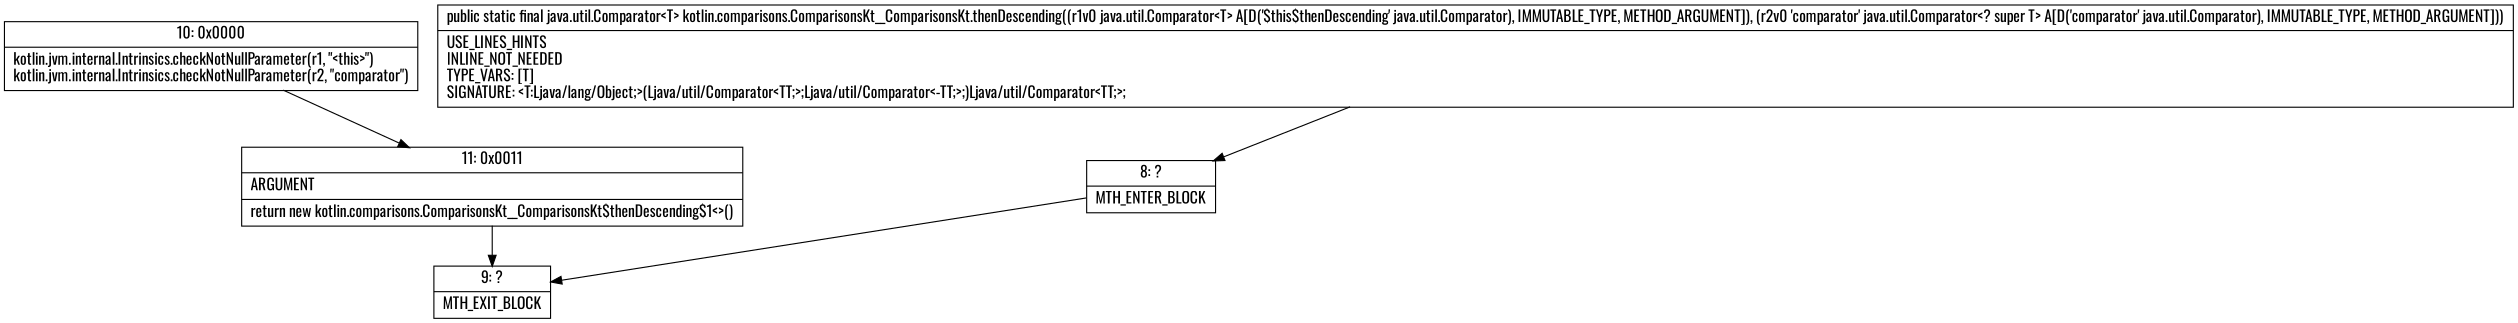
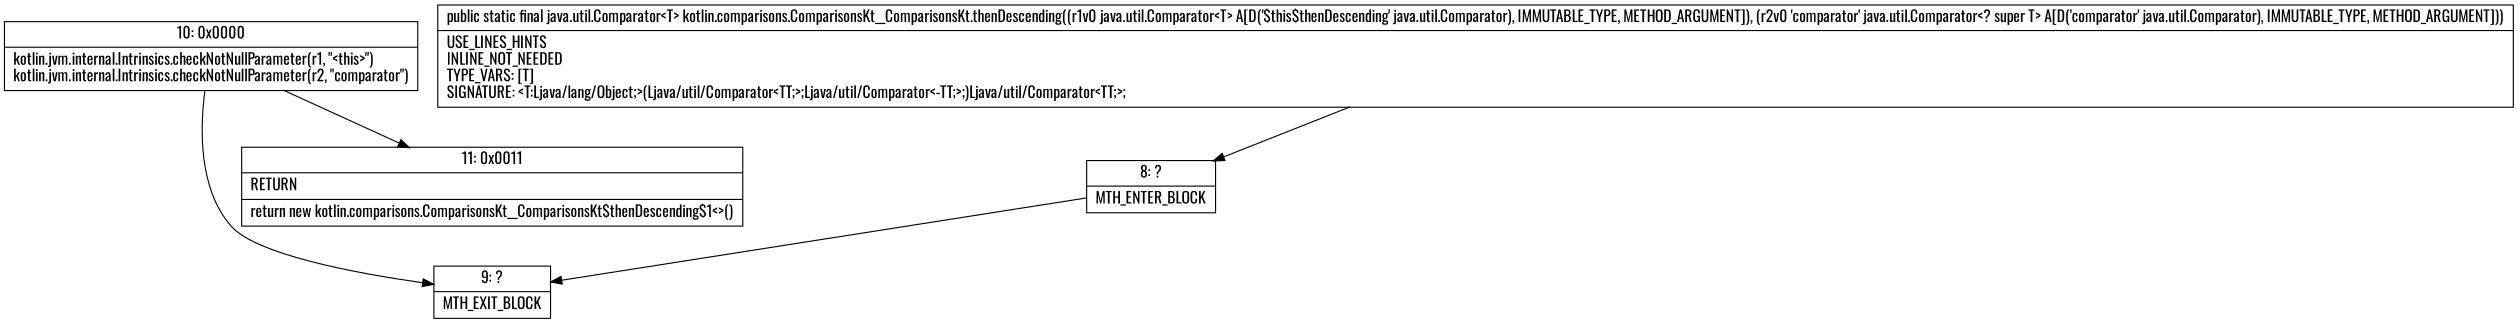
node "11: 0x0011": text "ARGUMENT" -> "RETURN"
edge "11: 0x0011" -> "9: ?": now "10: 0x0000" -> "9: ?"
